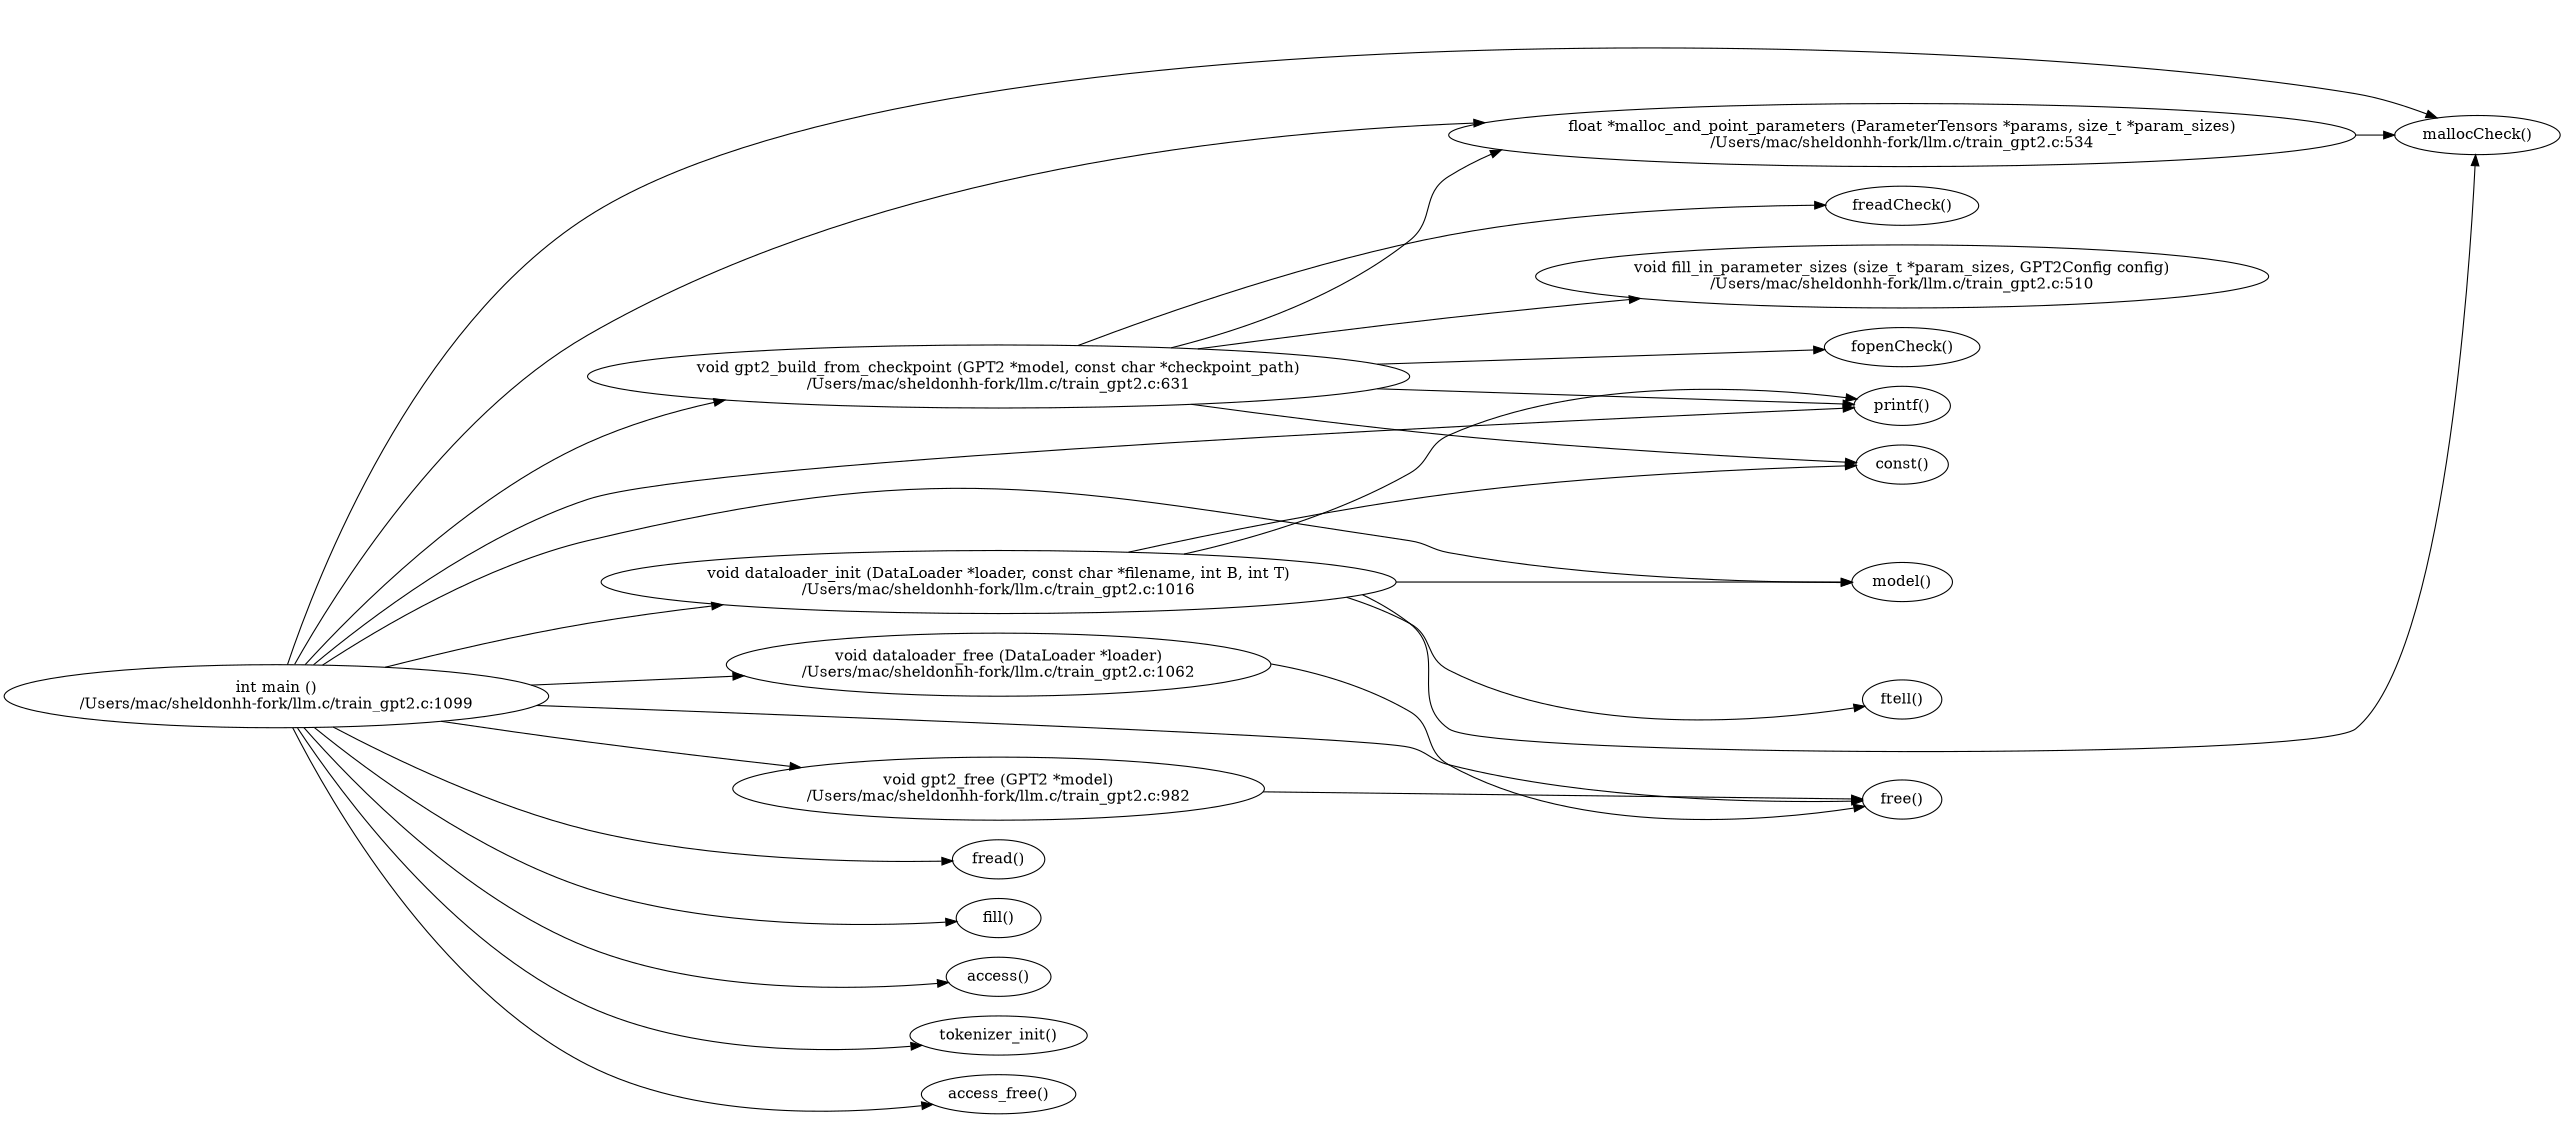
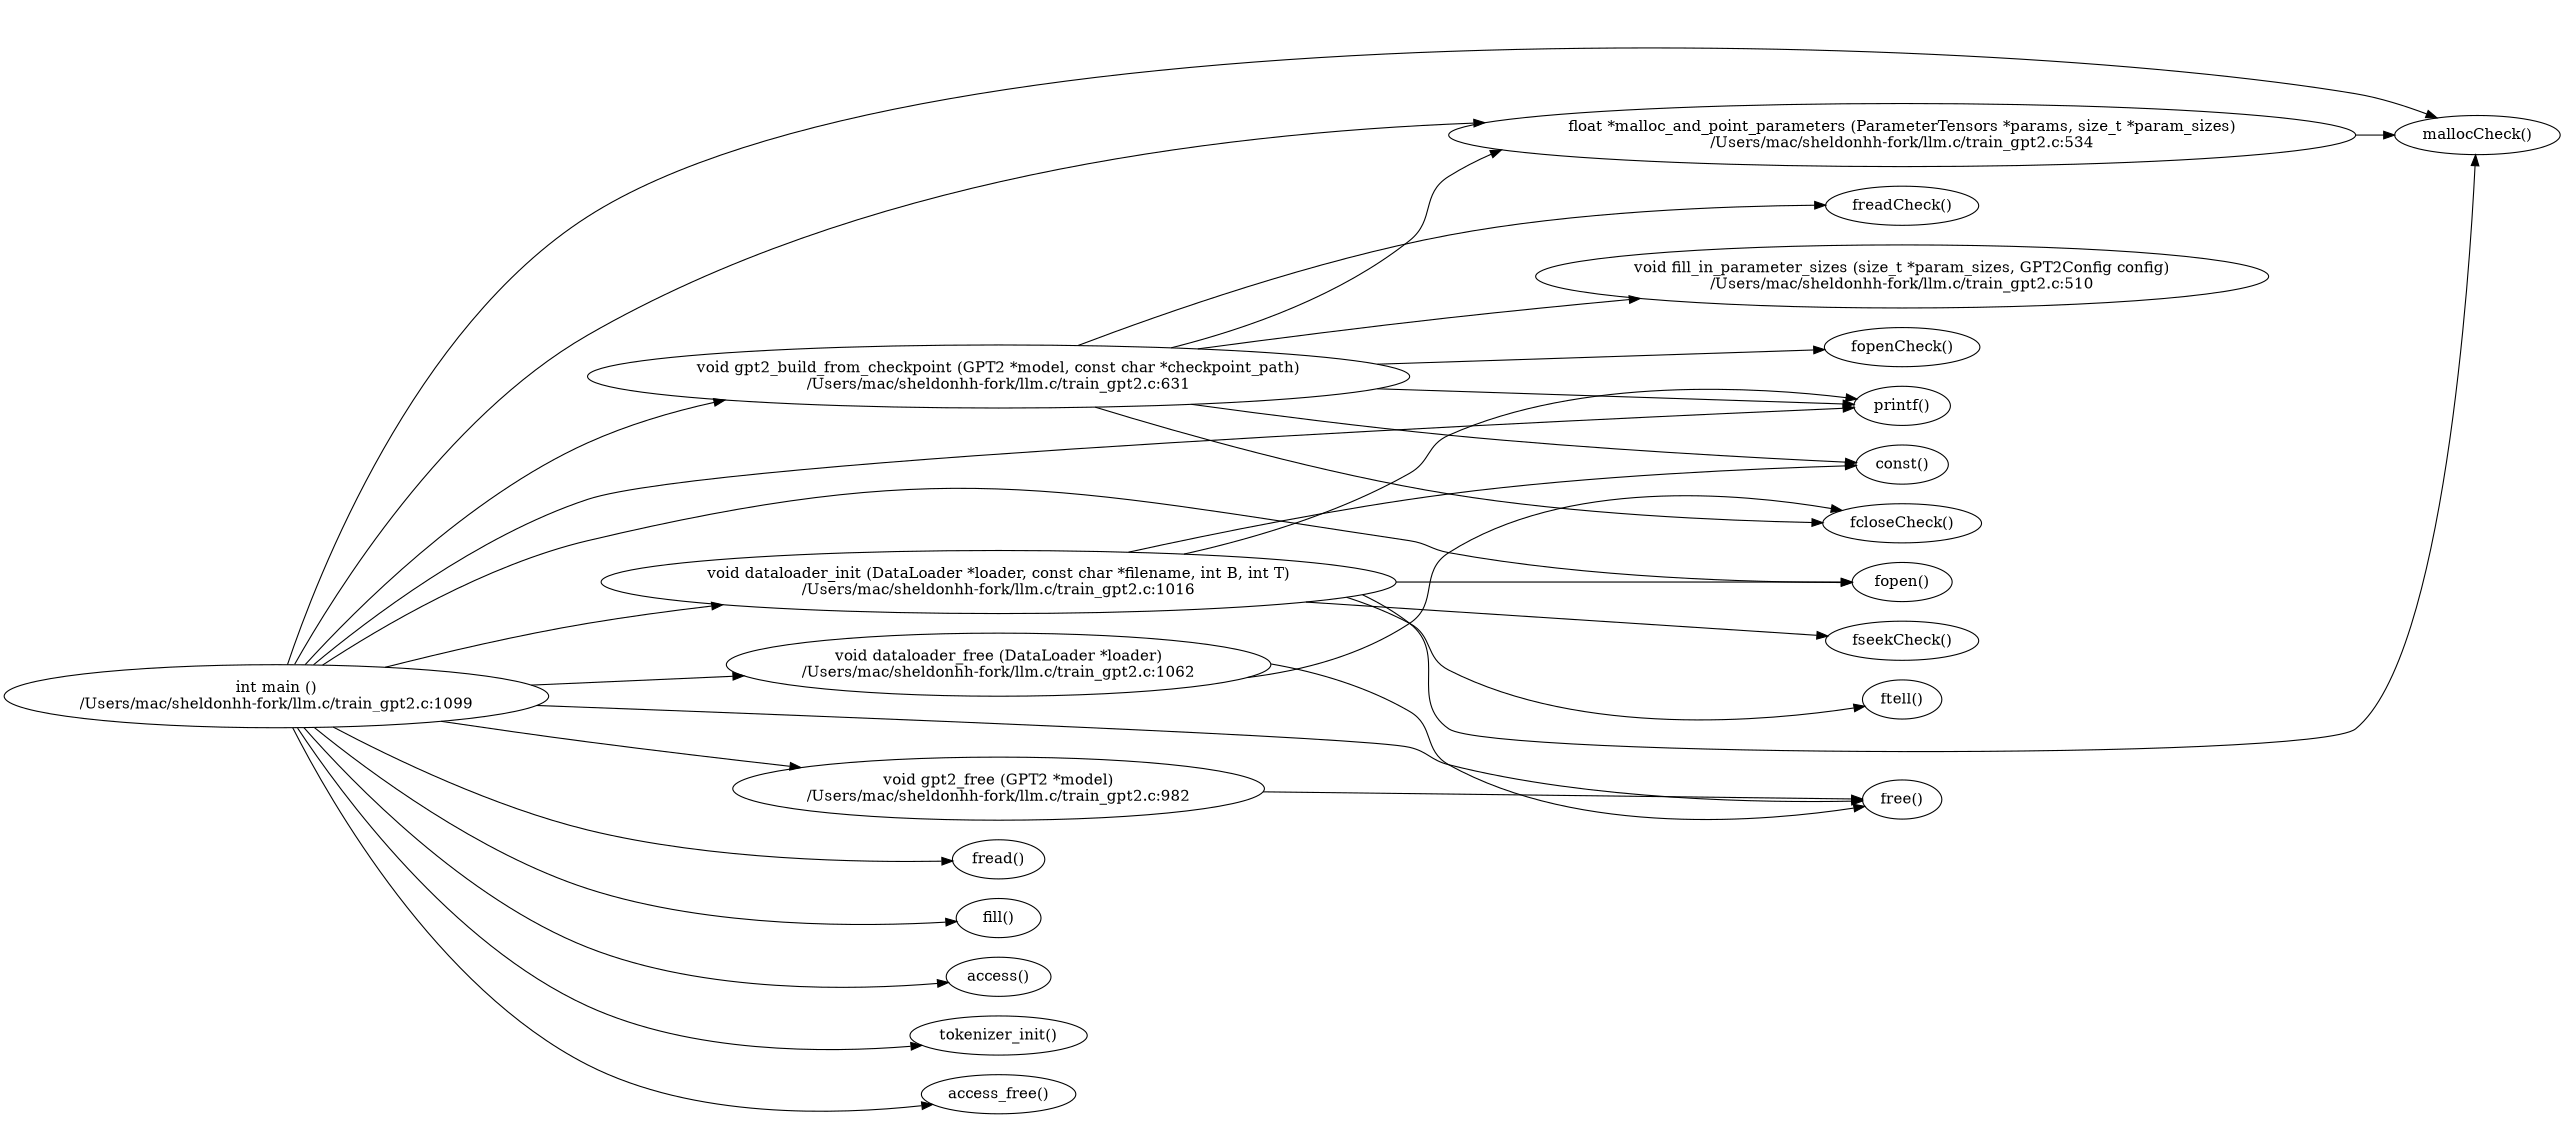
node "fcloseCheck()": added
node "model()": label "model()" -> "fopen()"
node "fseekCheck()": added
